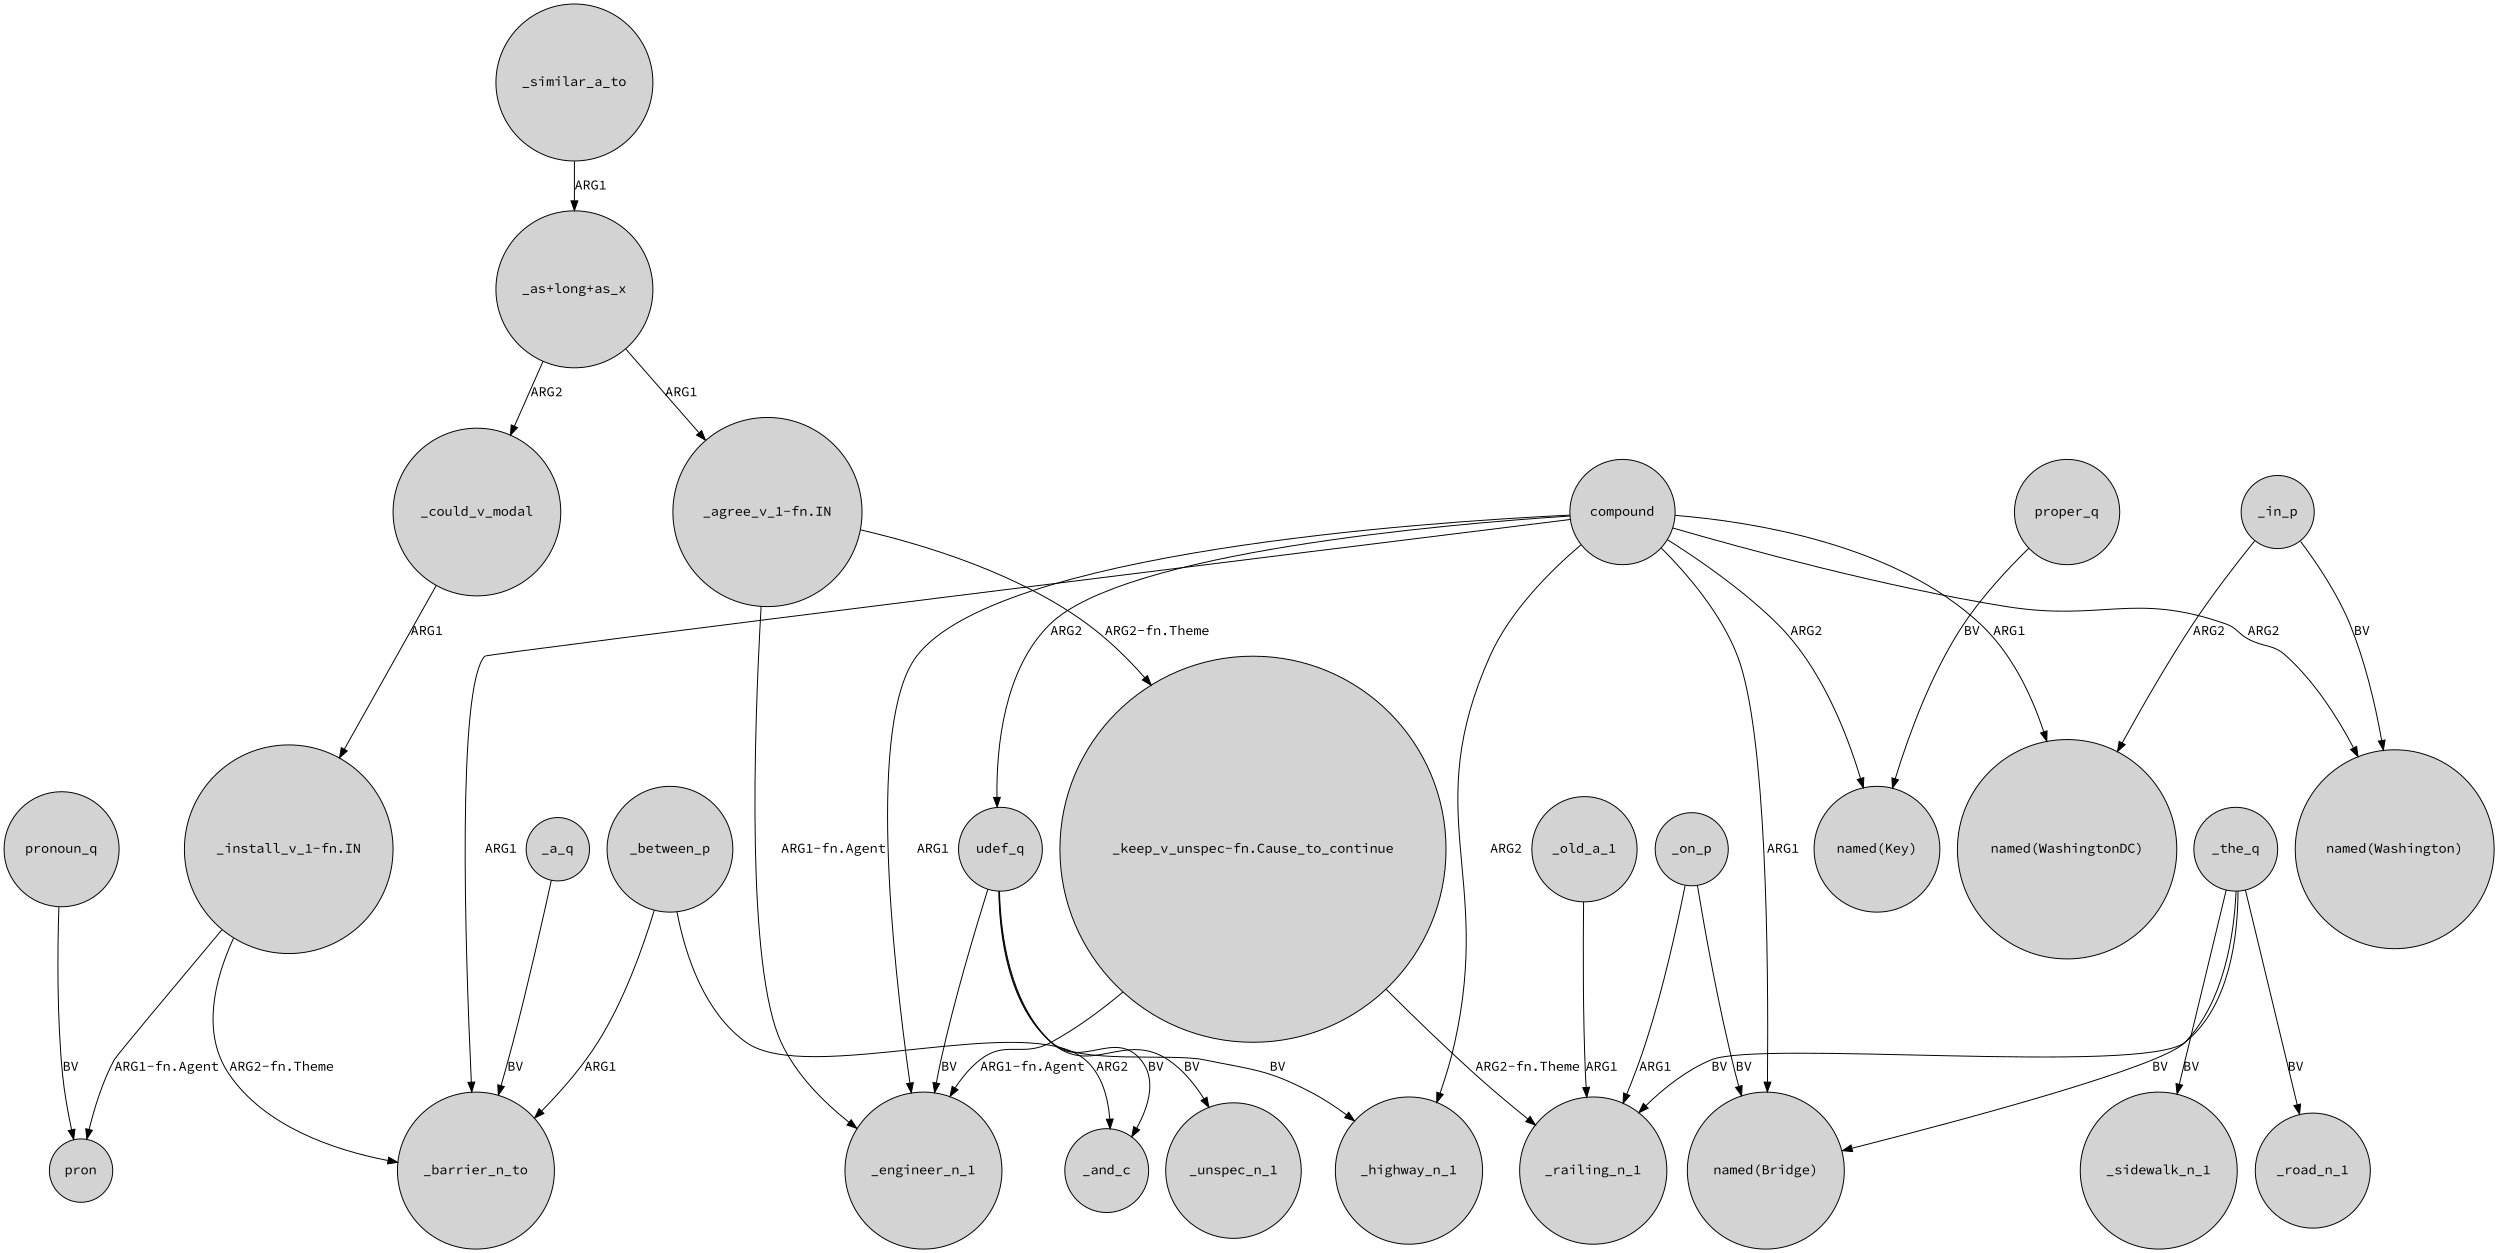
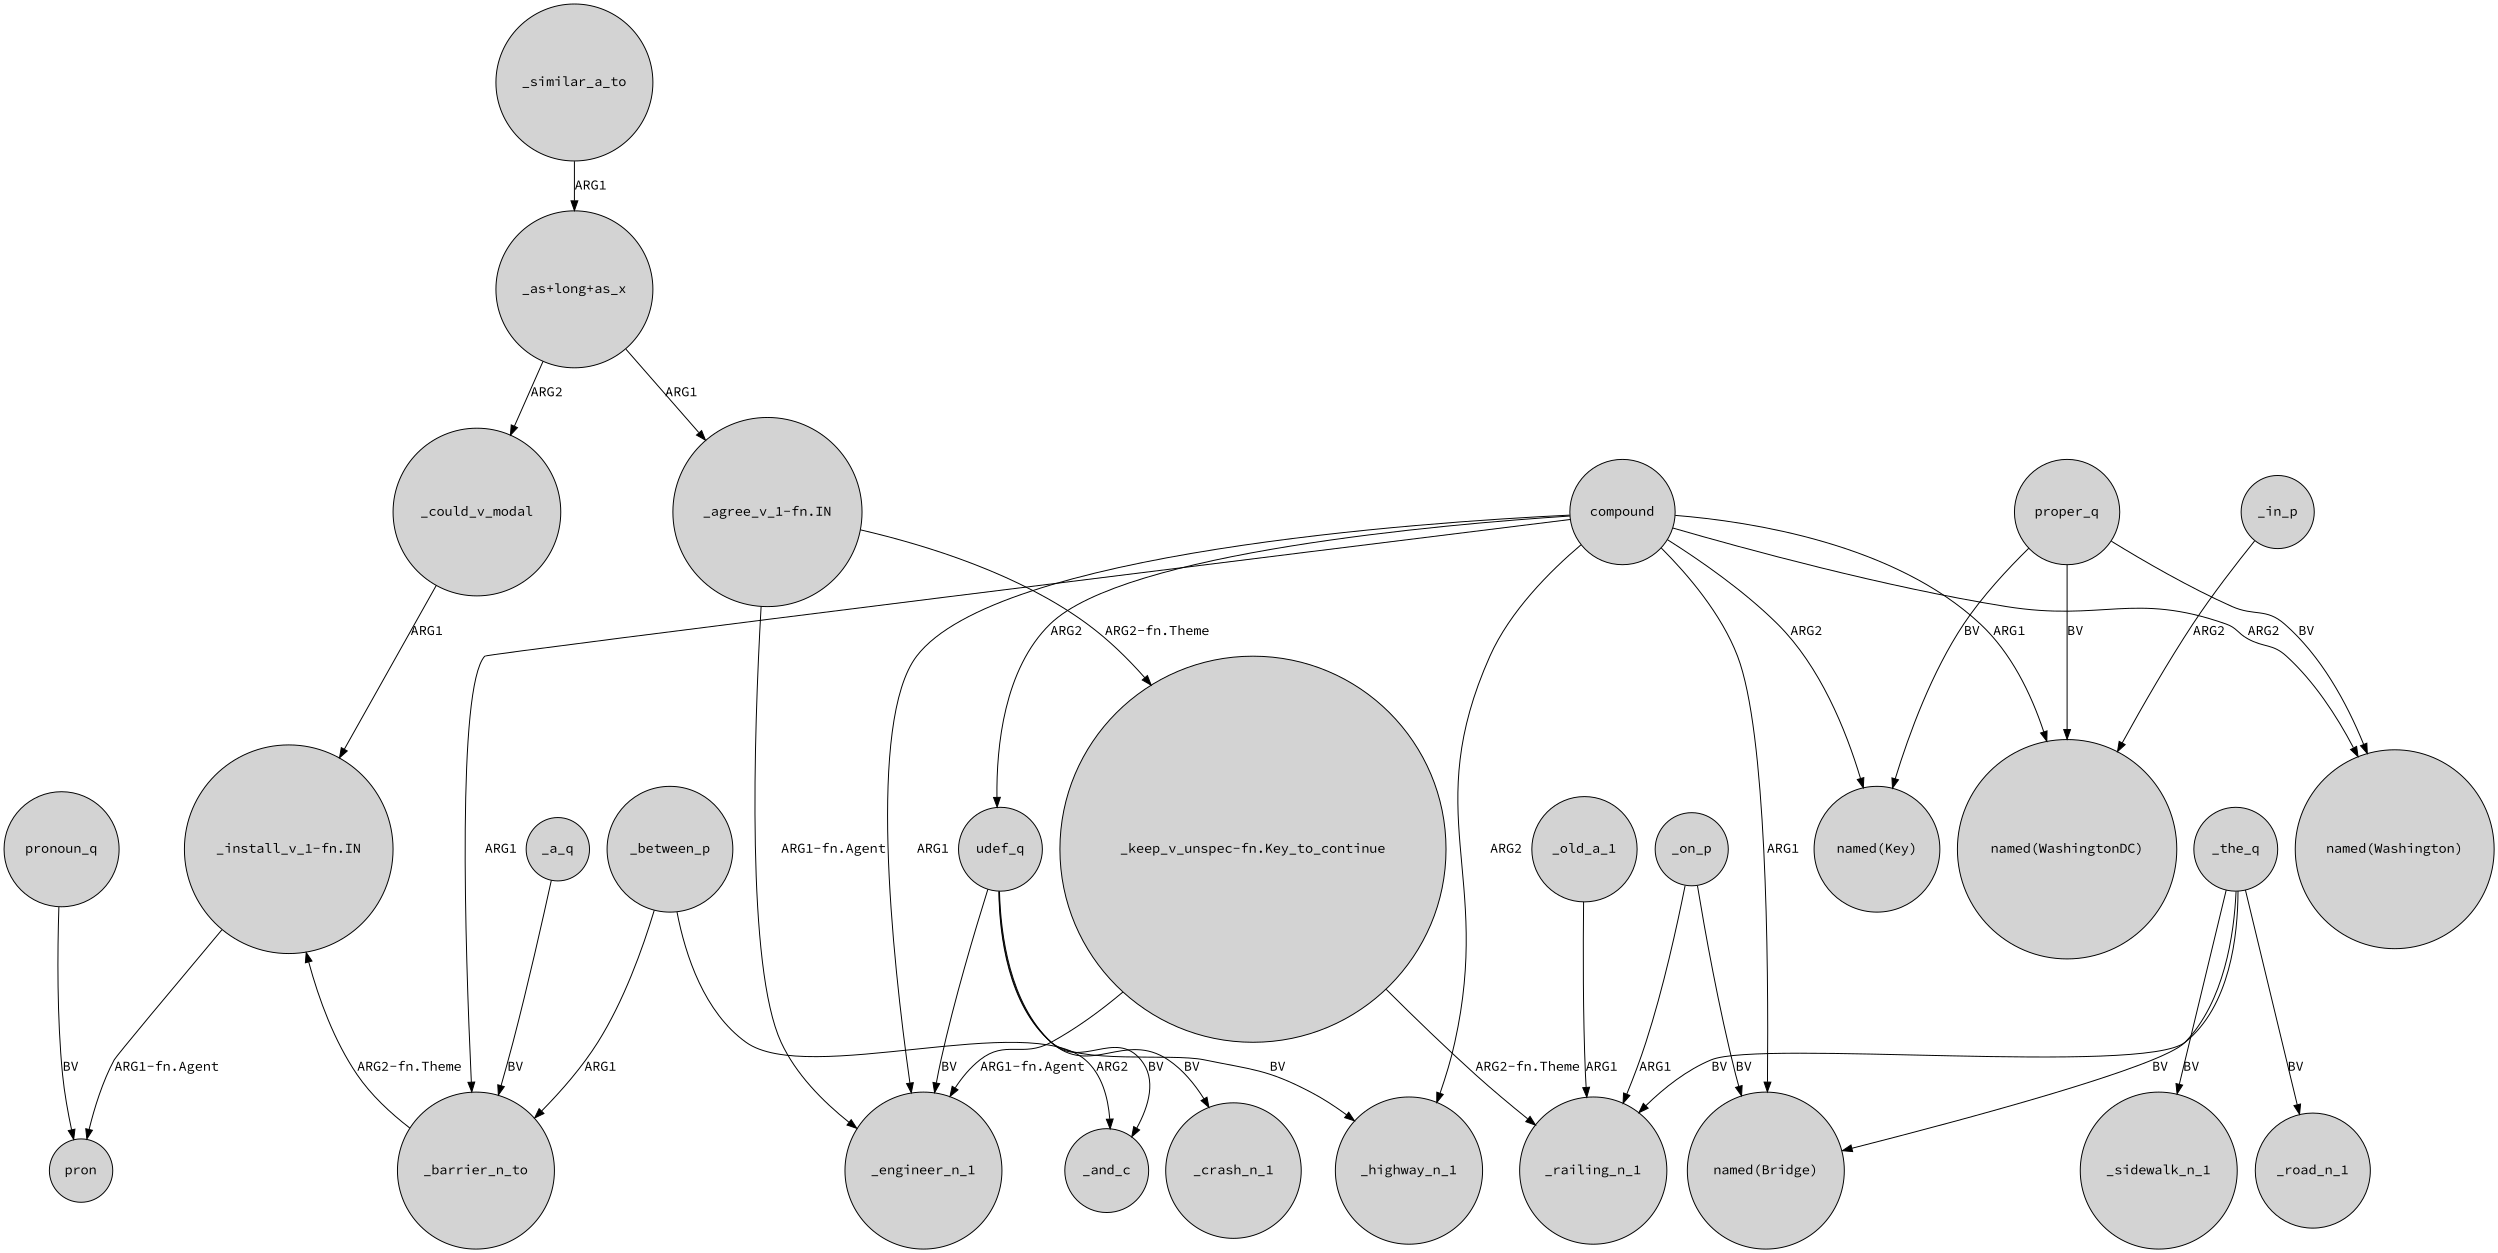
edge "_in_p" -> "named(Washington)": now "proper_q" -> "named(Washington)"
edge "proper_q" -> "named(WashingtonDC)": added, label "BV"
node "_keep_v_unspec-fn.Cause_to_continue": label "_keep_v_unspec-fn.Cause_to_continue" -> "_keep_v_unspec-fn.Key_to_continue"
edge "_install_v_1-fn.IN" -> "_barrier_n_to": reversed
node "_unspec_n_1": label "_unspec_n_1" -> "_crash_n_1"
